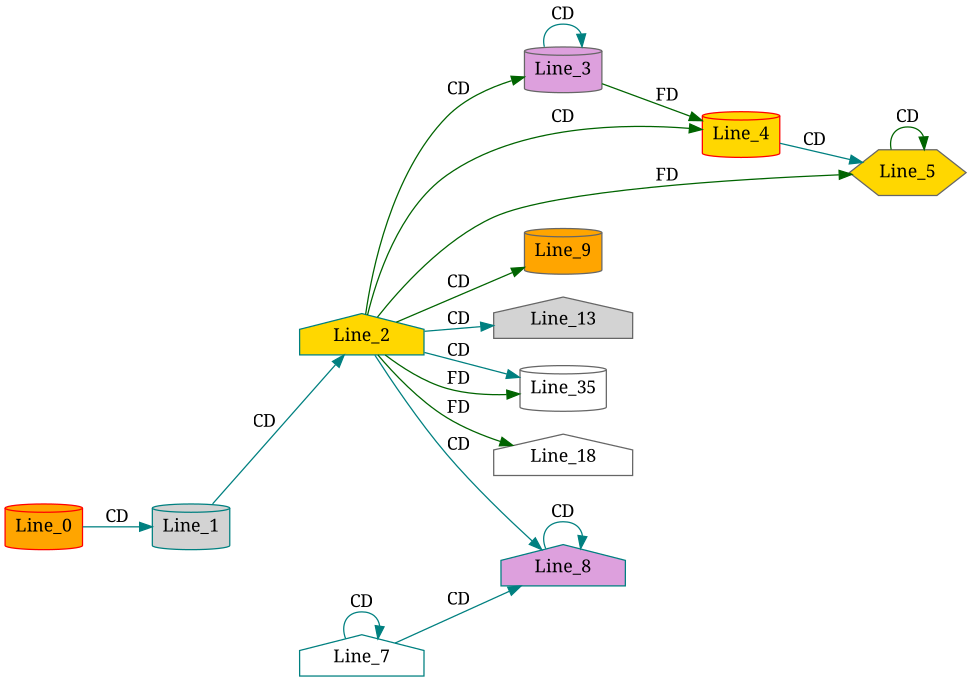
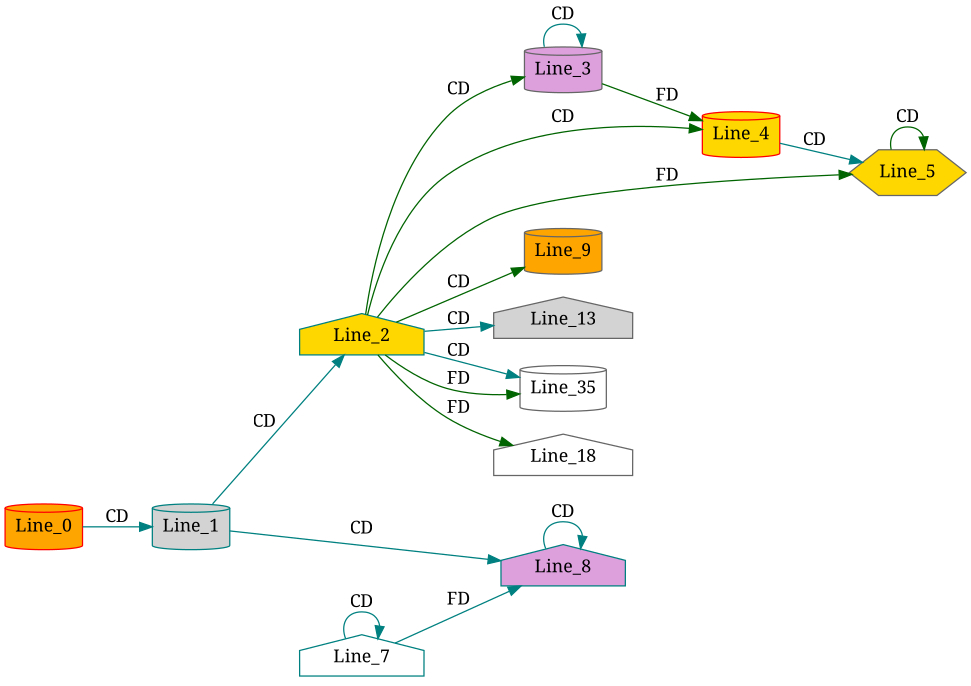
edge "Line_2" -> "Line_8": now "Line_1" -> "Line_8"
edge "Line_7" -> "Line_8": label "CD" -> "FD"
